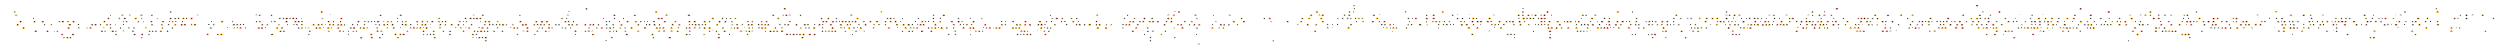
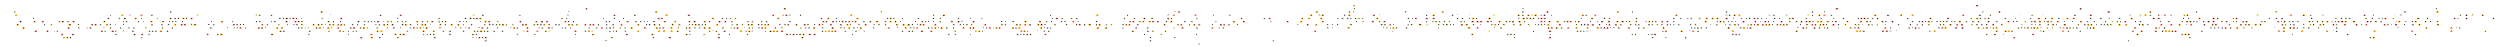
node "gmz": fillcolor khaki -> white
